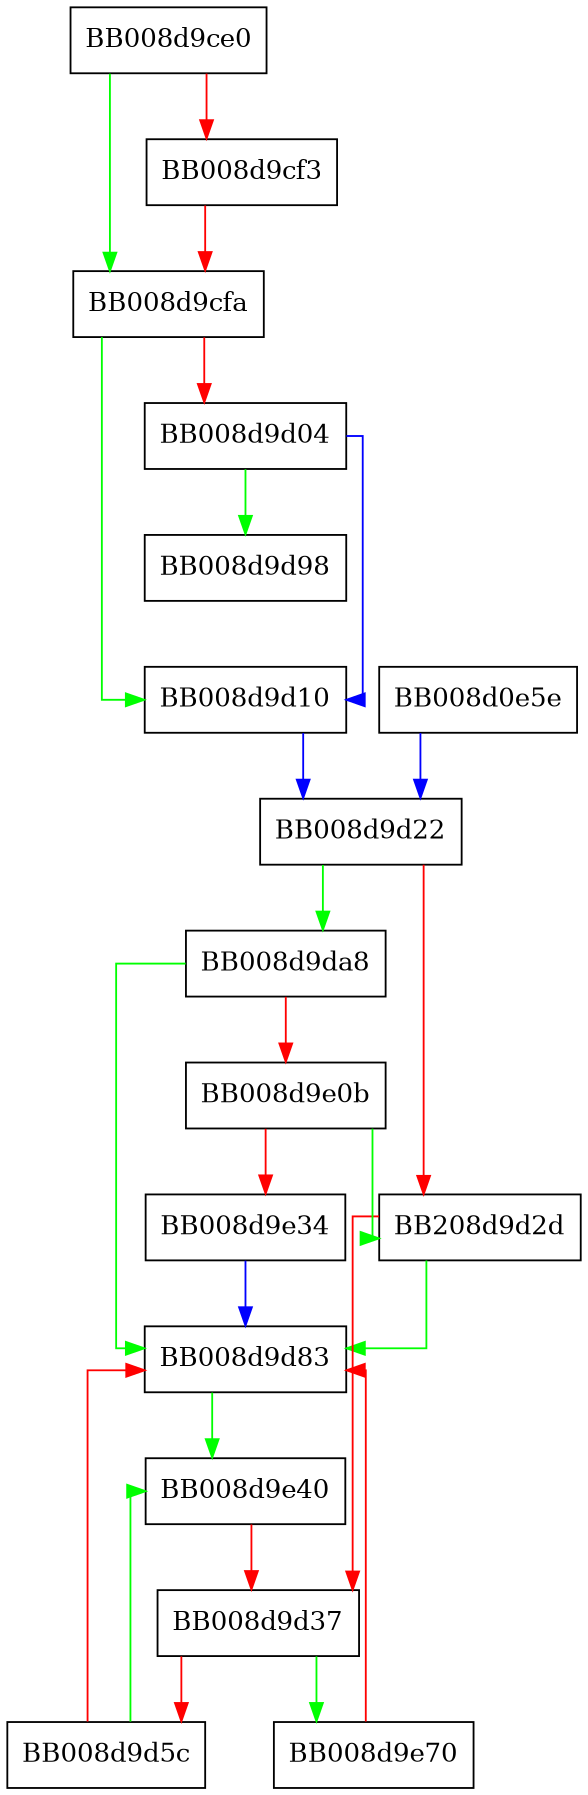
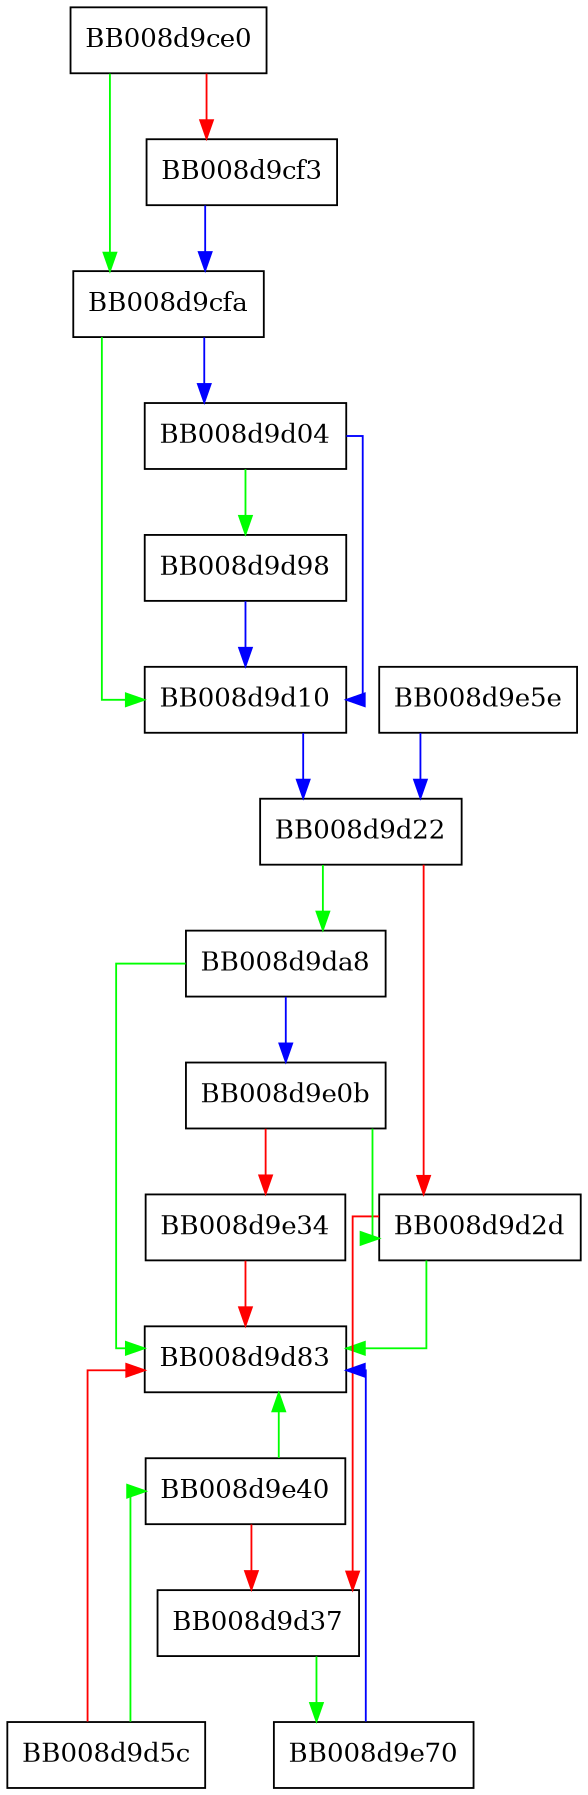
edge "BB008d9cf3" -> "BB008d9cfa": color red -> blue
edge "BB008d9cfa" -> "BB008d9d04": color red -> blue
edge "BB008d9d98" -> "BB008d9d10": added
node "BB008d0e5e": label "BB008d0e5e" -> "BB008d9e5e"
edge "BB008d9da8" -> "BB008d9e0b": color red -> blue
node "BB208d9d2d": label "BB208d9d2d" -> "BB008d9d2d"
edge "BB008d9e34" -> "BB008d9d83": color blue -> red
edge "BB008d9d83" -> "BB008d9e40": reversed
edge "BB008d9e70" -> "BB008d9d83": color red -> blue
edge "BB008d9d37" -> "BB008d9d5c": removed
